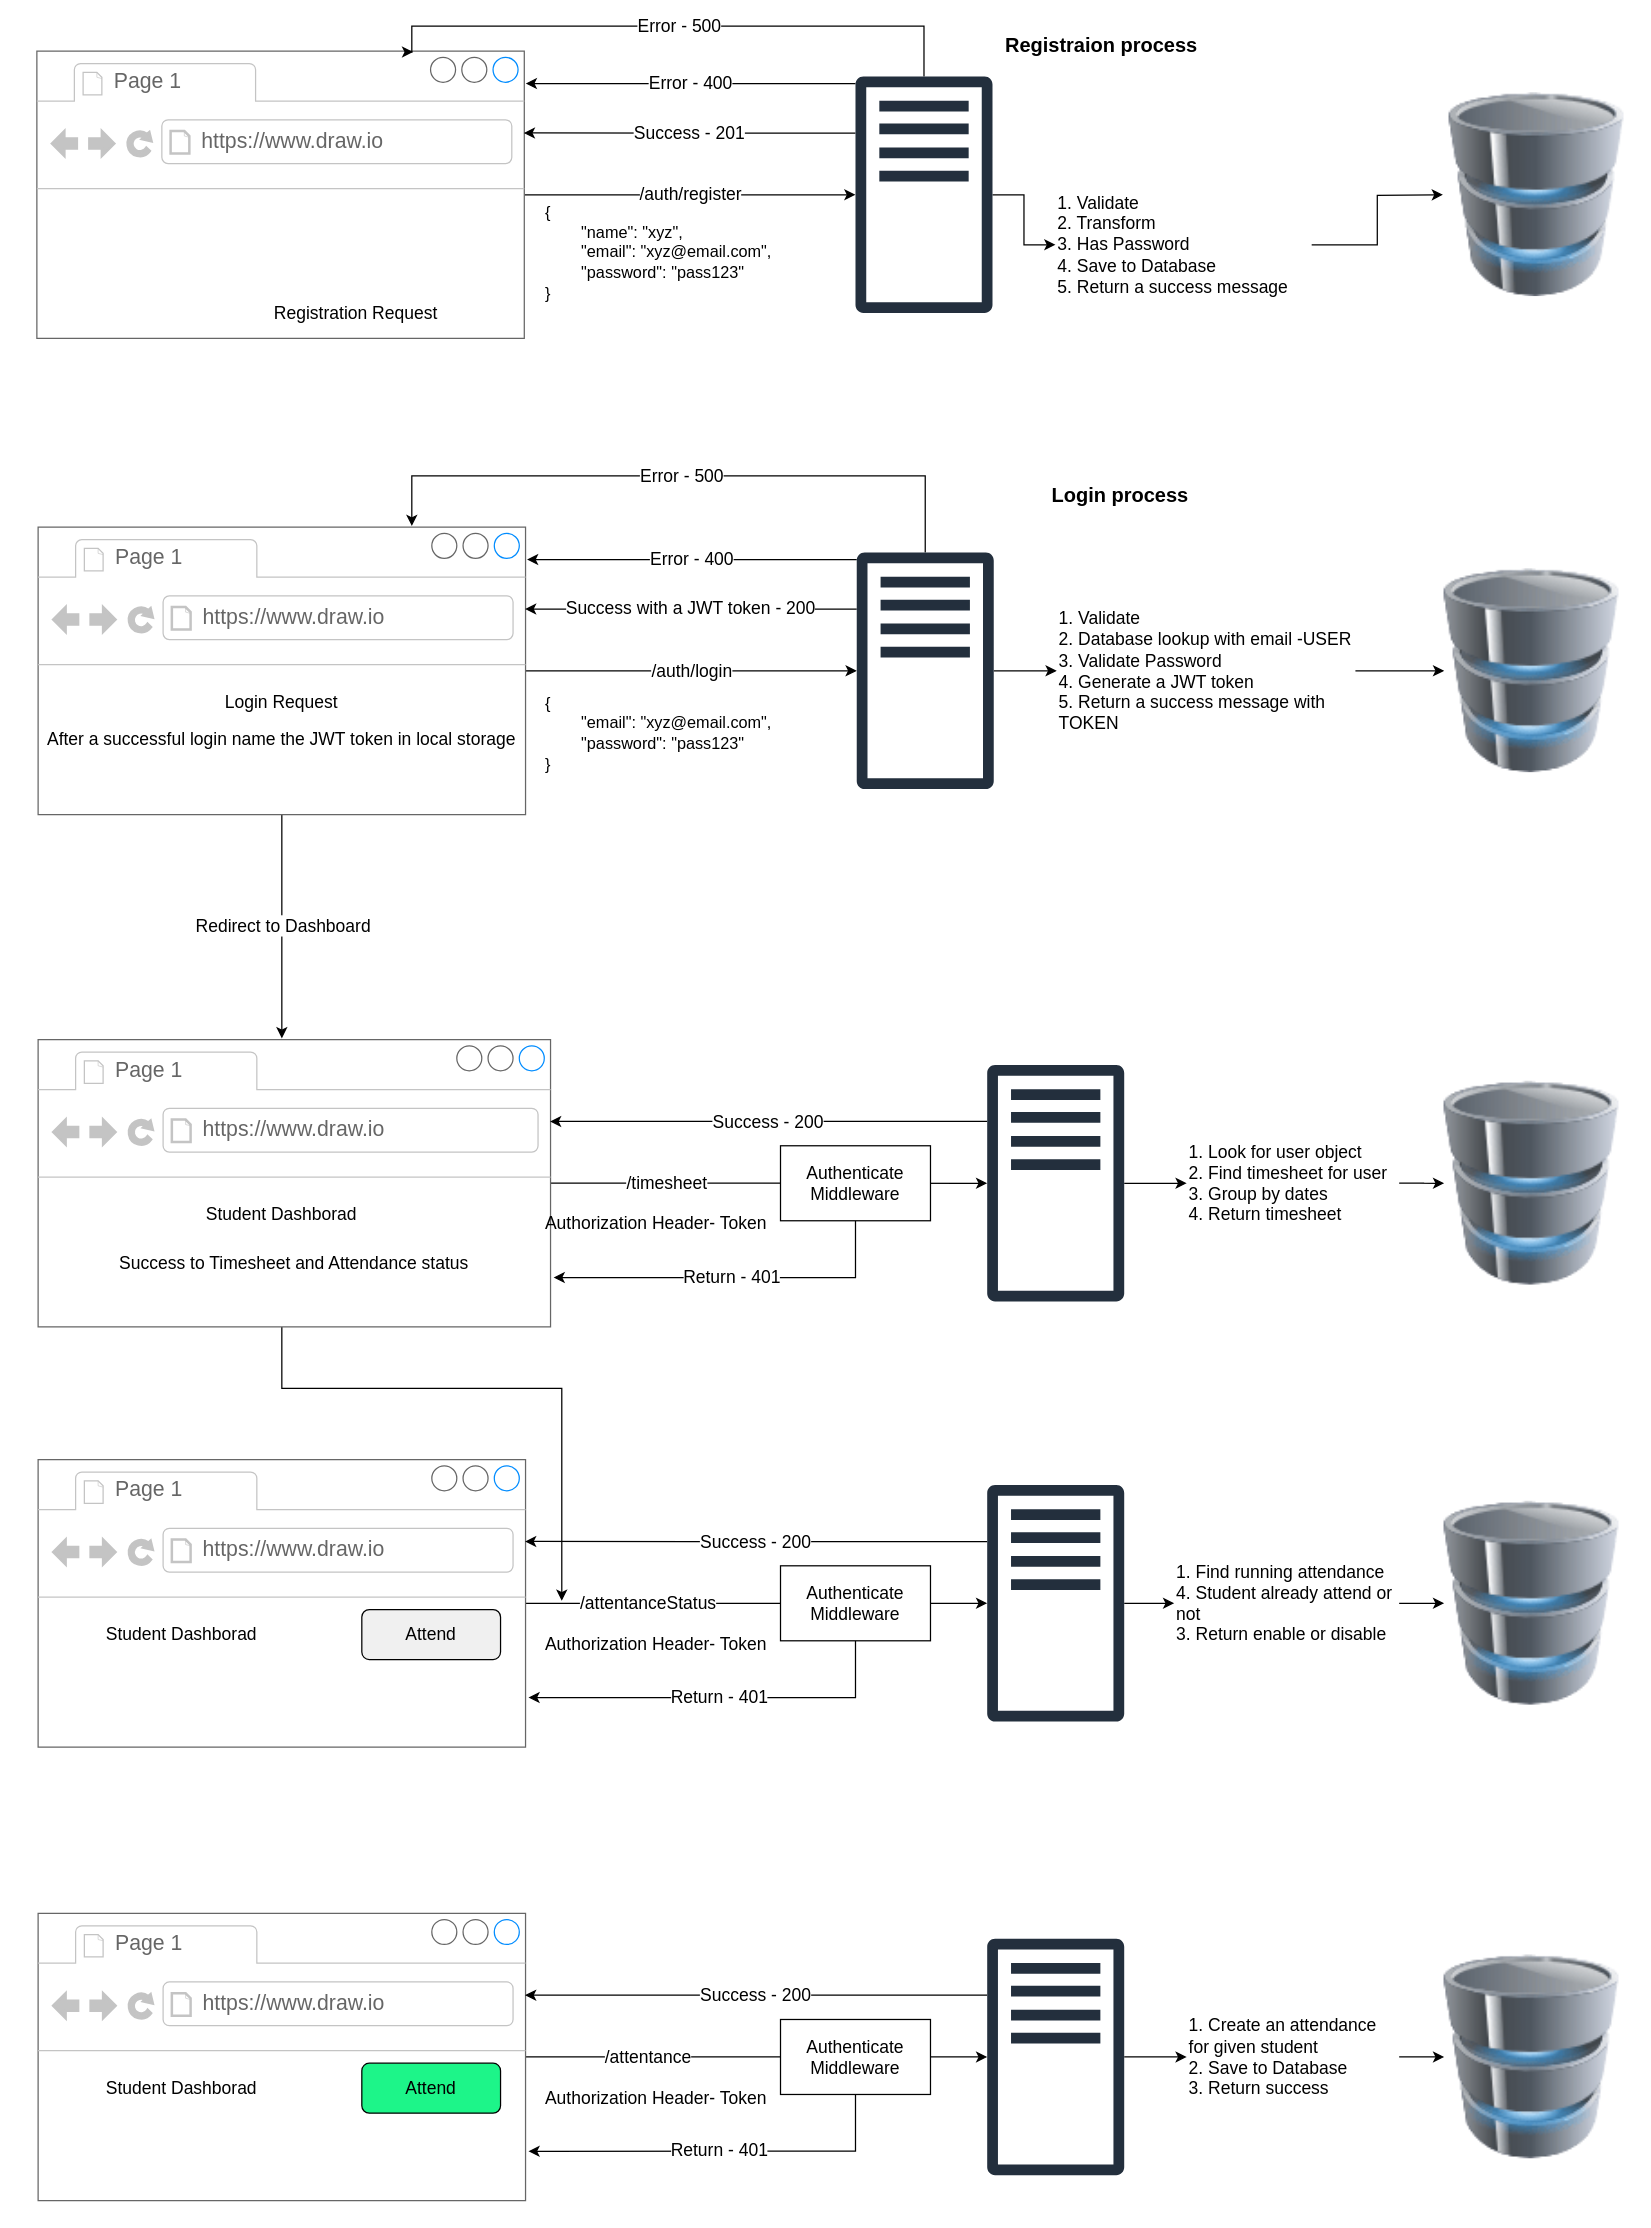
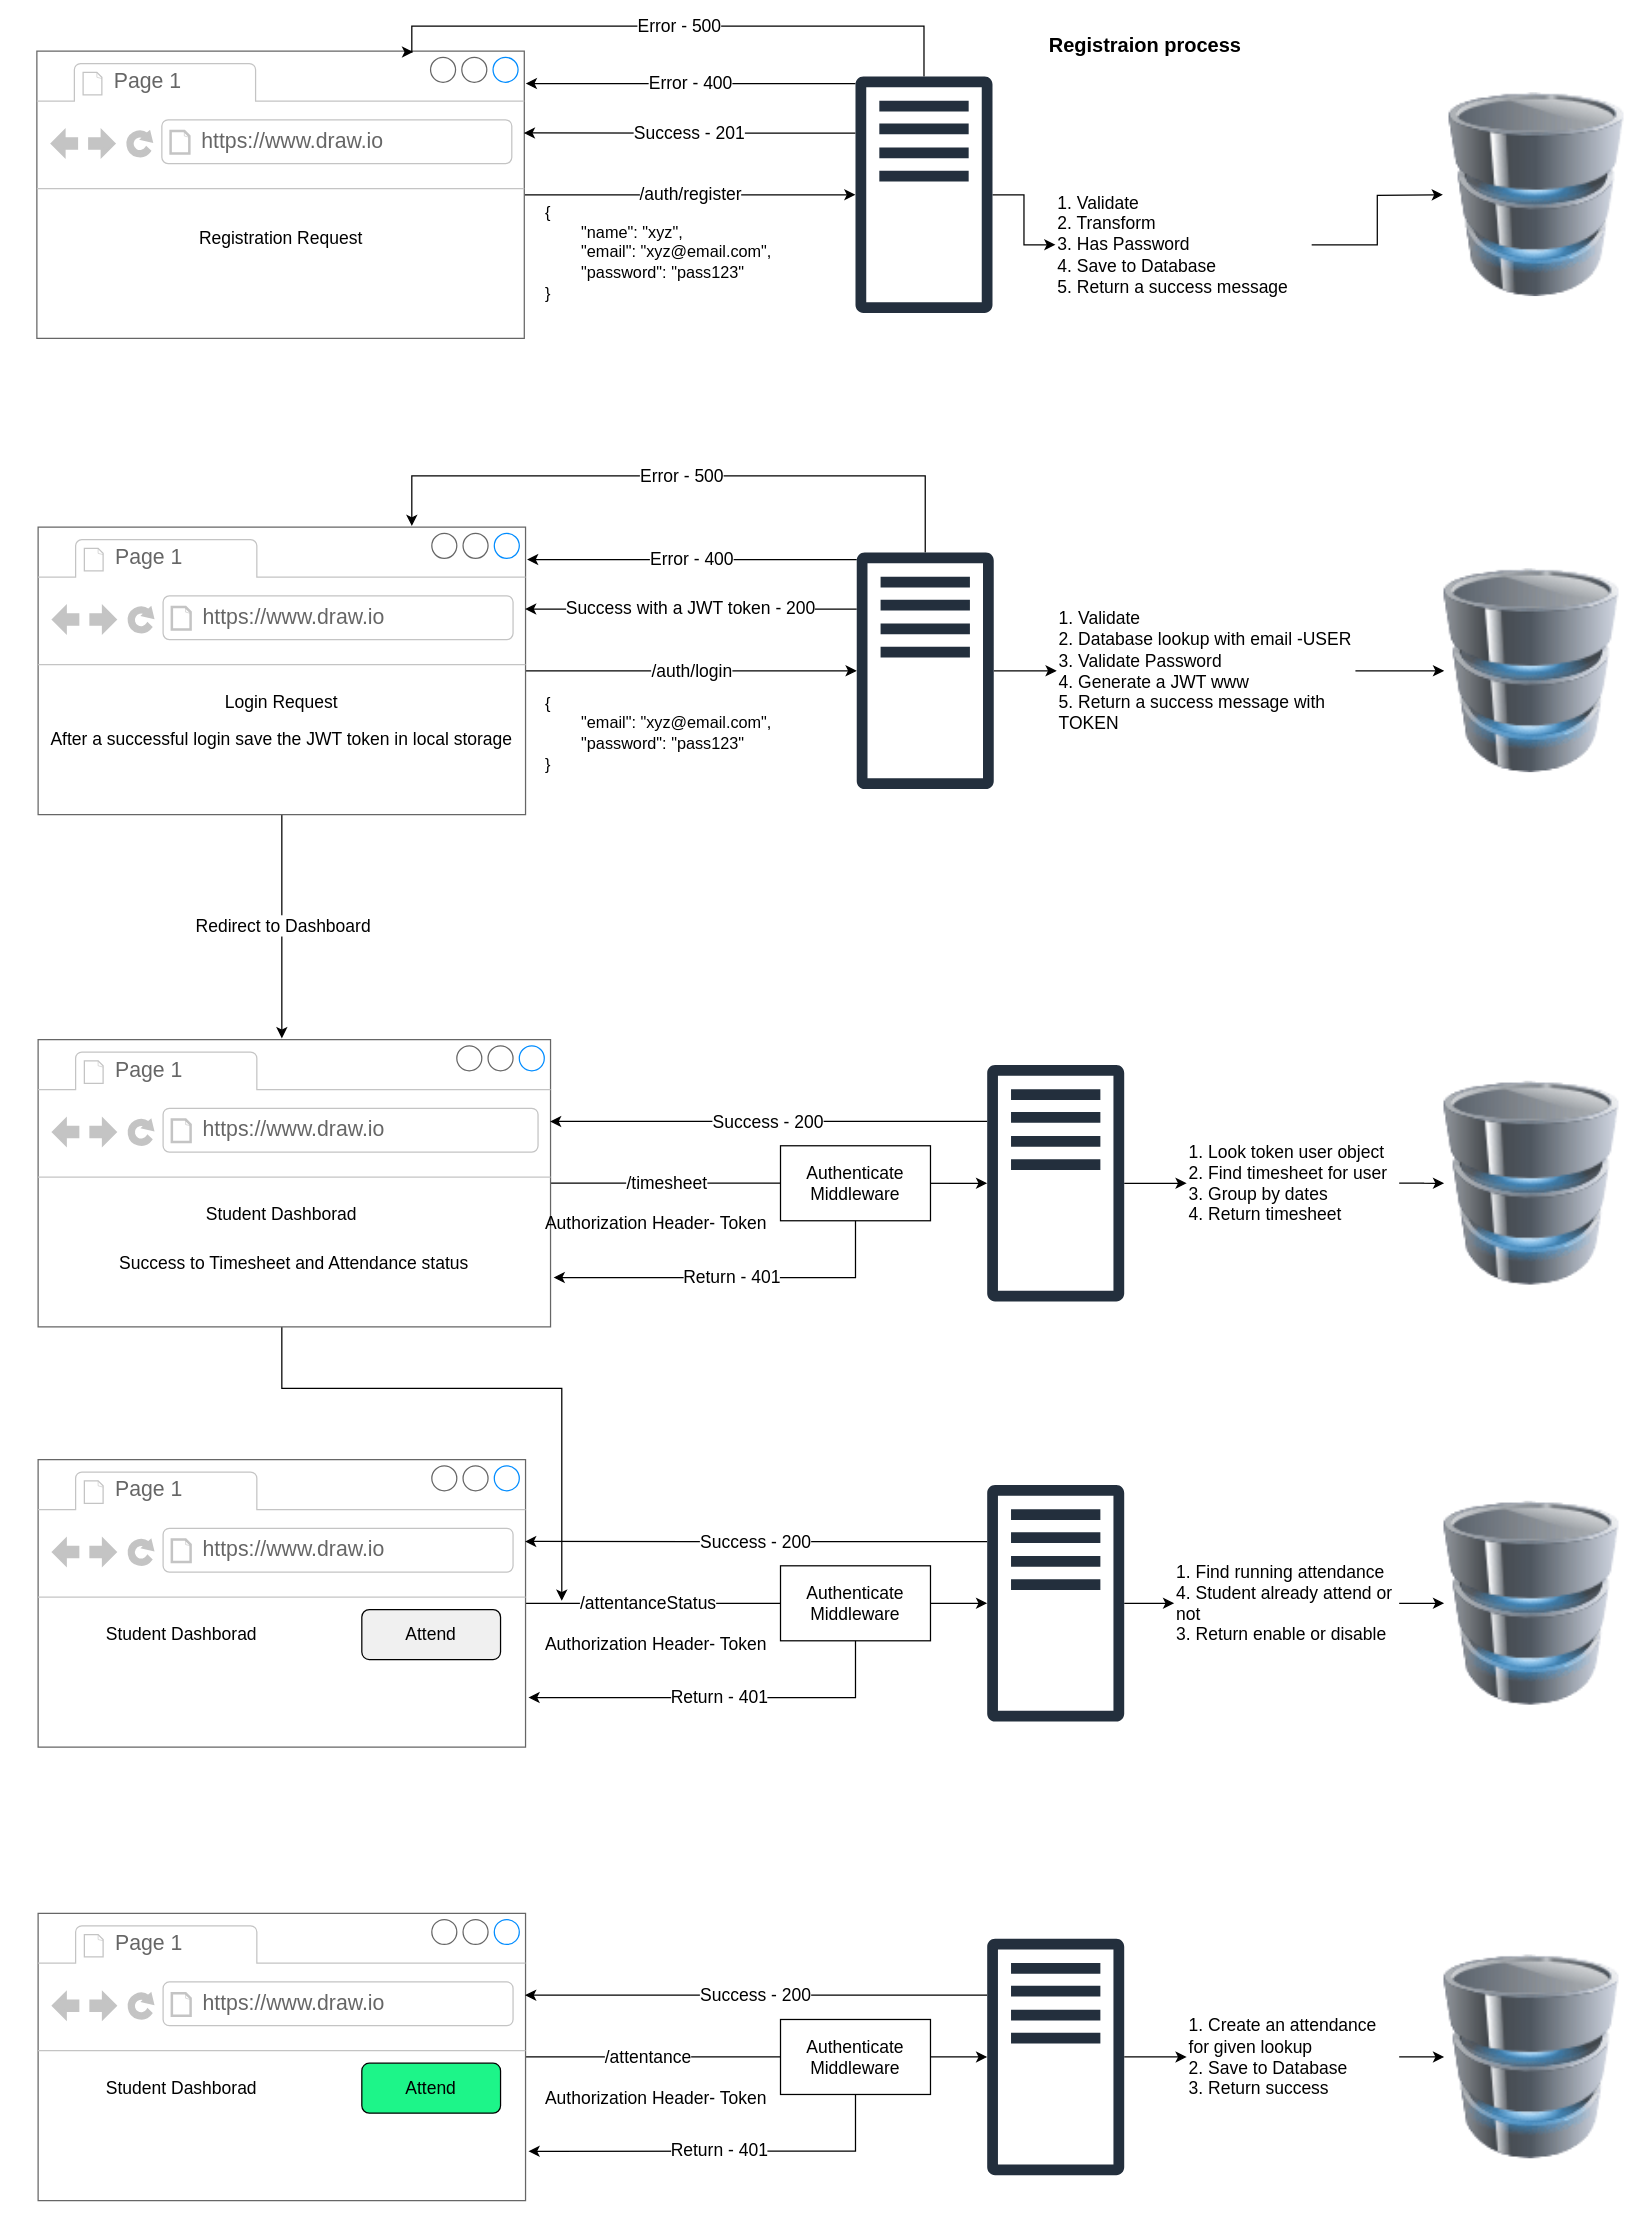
node "Registraion process": moved (1102, 44) -> (1146, 44)
node "Registration Request": moved (356, 313) -> (281, 238)
node "Login process": removed
node "1. Validate 2. Database lookup with email -USER 3. Validate Password 4. Generate a JWT token 5. Return a success message with TOKEN": label "1. Validate 2. Database lookup with email -USER 3. Validate Password 4. Generate a JWT token 5. Return a success message with TOKEN" -> "1. Validate 2. Database lookup with email -USER 3. Validate Password 4. Generate a JWT www 5. Return a success message with TOKEN"
node "After a successful login name the JWT token in local storage": label "After a successful login name the JWT token in local storage" -> "After a successful login save the JWT token in local storage"
node "1. Look for user object 2. Find timesheet for user 3. Group by dates 4. Return timesheet": label "1. Look for user object 2. Find timesheet for user 3. Group by dates 4. Return timesheet" -> "1. Look token user object 2. Find timesheet for user 3. Group by dates 4. Return timesheet"
node "1. Create an attendance for given student 2. Save to Database 3. Return success": label "1. Create an attendance for given student 2. Save to Database 3. Return success" -> "1. Create an attendance for given lookup 2. Save to Database 3. Return success"
